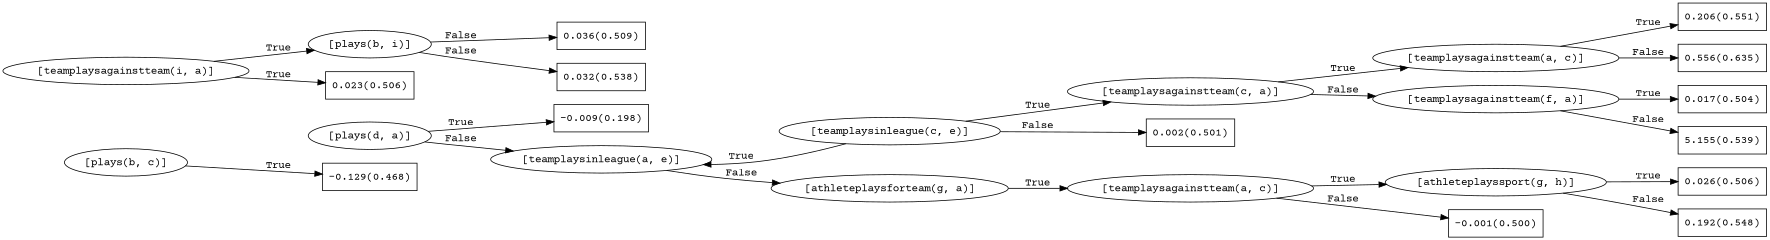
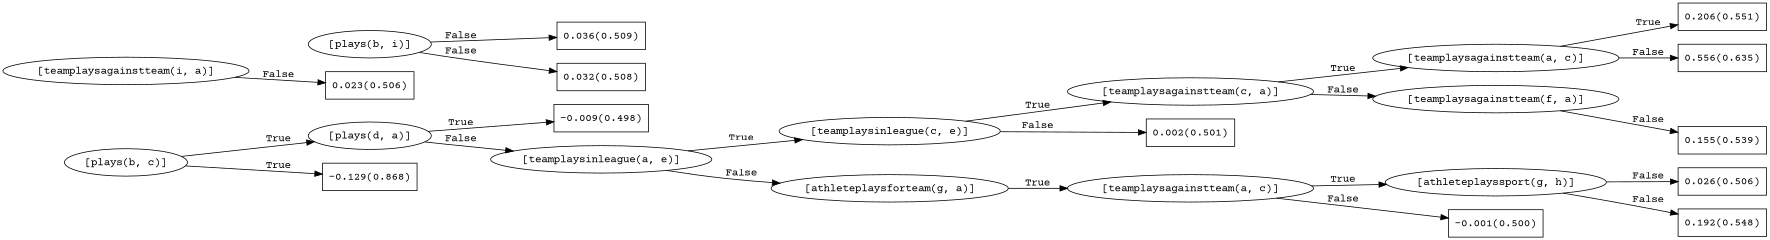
edge "[teamplaysagainstteam(i, a)]" -> "[plays(b, i)]": removed, label "True"
edge "[teamplaysagainstteam(i, a)]" -> "0.023(0.506)": label "True" -> "False"
node "0.032(0.538)": label "0.032(0.538)" -> "0.032(0.508)"
node "0.017(0.504)": removed
node "-0.009(0.198)": label "-0.009(0.198)" -> "-0.009(0.498)"
node "5.155(0.539)": label "5.155(0.539)" -> "0.155(0.539)"
edge "[plays(b, c)]" -> "[plays(d, a)]": added, label "True"
edge "[teamplaysinleague(c, e)]" -> "[teamplaysinleague(a, e)]": reversed
edge "[athleteplayssport(g, h)]" -> "0.026(0.506)": label "True" -> "False"
node "-0.129(0.468)": label "-0.129(0.468)" -> "-0.129(0.868)"
